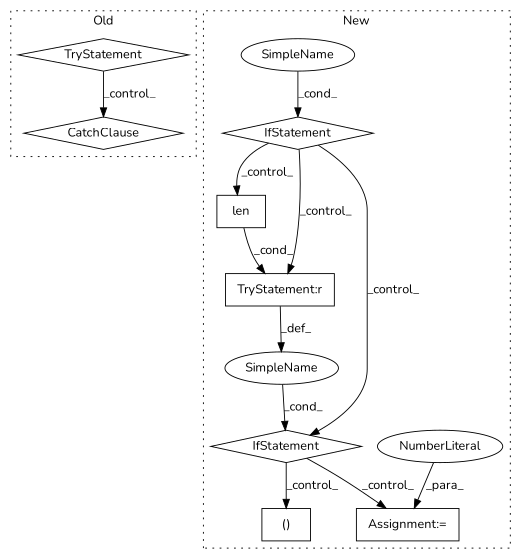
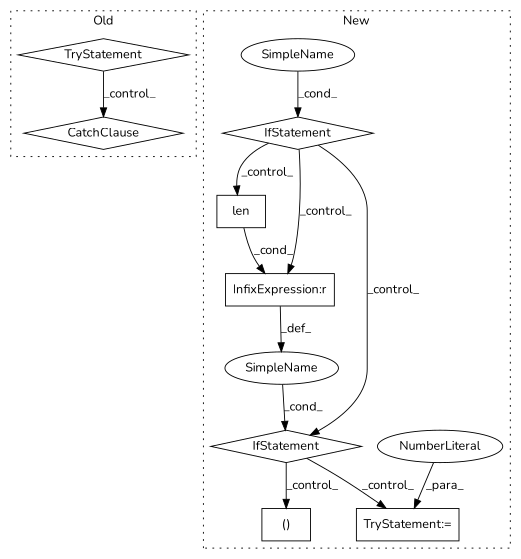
node "TryStatement:r": label "TryStatement:r" -> "InfixExpression:r"
node "Assignment:=": label "Assignment:=" -> "TryStatement:="
